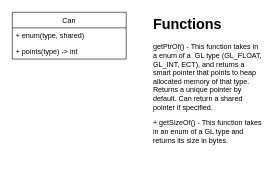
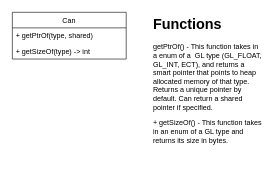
node "+ enum(type, shared)": label "+ enum(type, shared)" -> "+ getPtrOf(type, shared)"
node "+ points(type) -> int": label "+ points(type) -> int" -> "+ getSizeOf(type) -> int"
